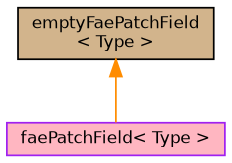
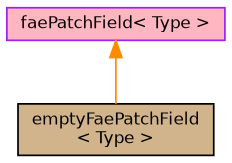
edge "faePatchField< Type >" -> "emptyFaePatchField < Type >": reversed
